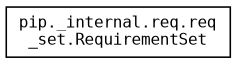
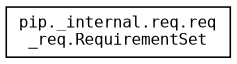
node "pip._internal.req.req _set.RequirementSet": label "pip._internal.req.req _set.RequirementSet" -> "pip._internal.req.req _req.RequirementSet"
